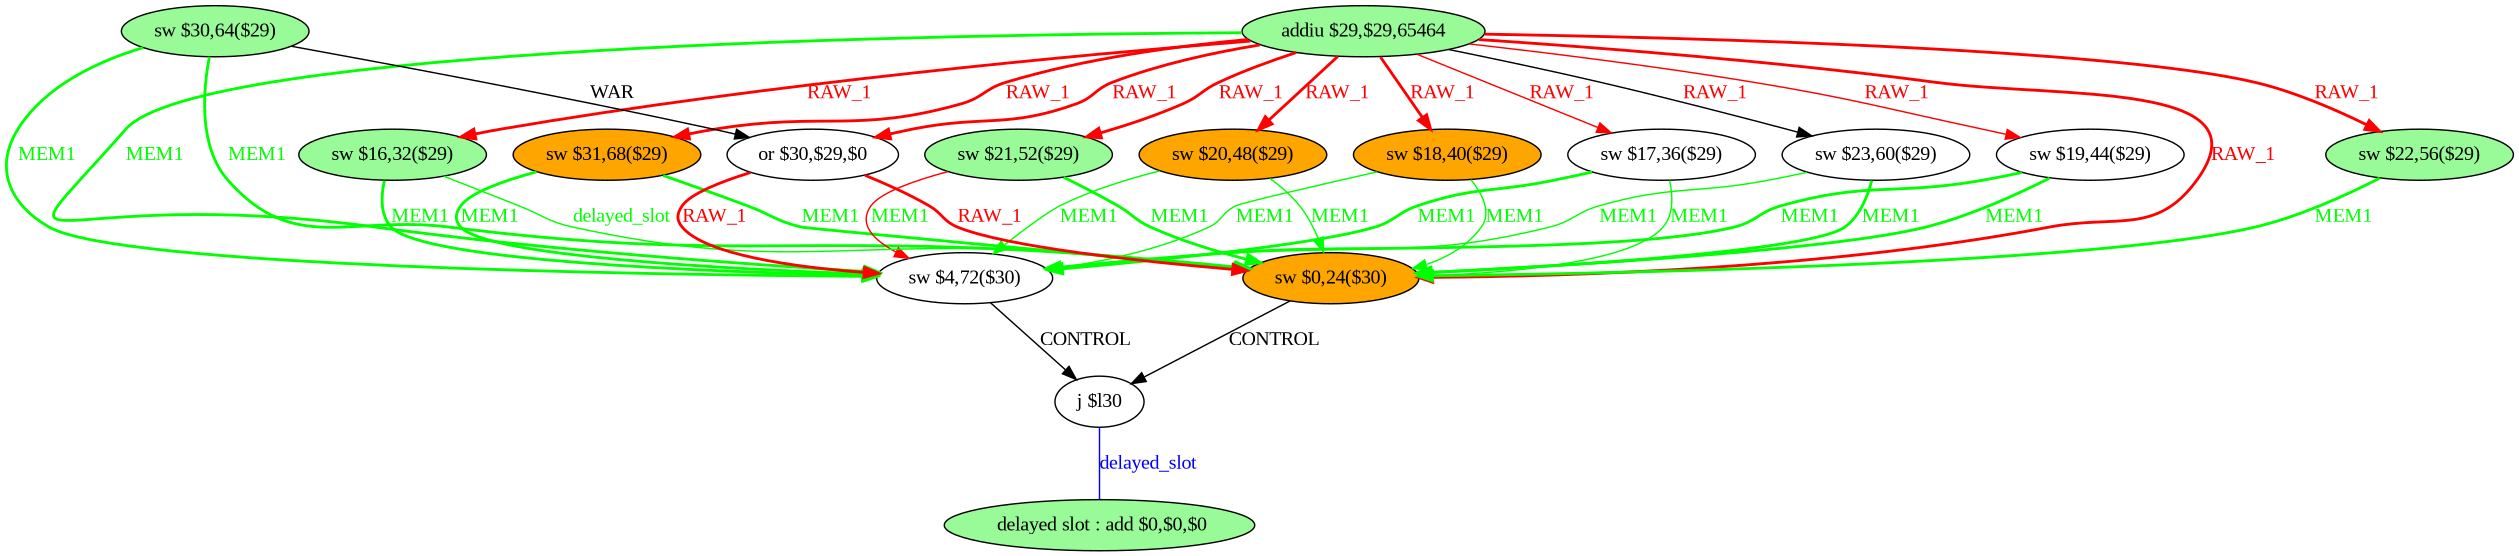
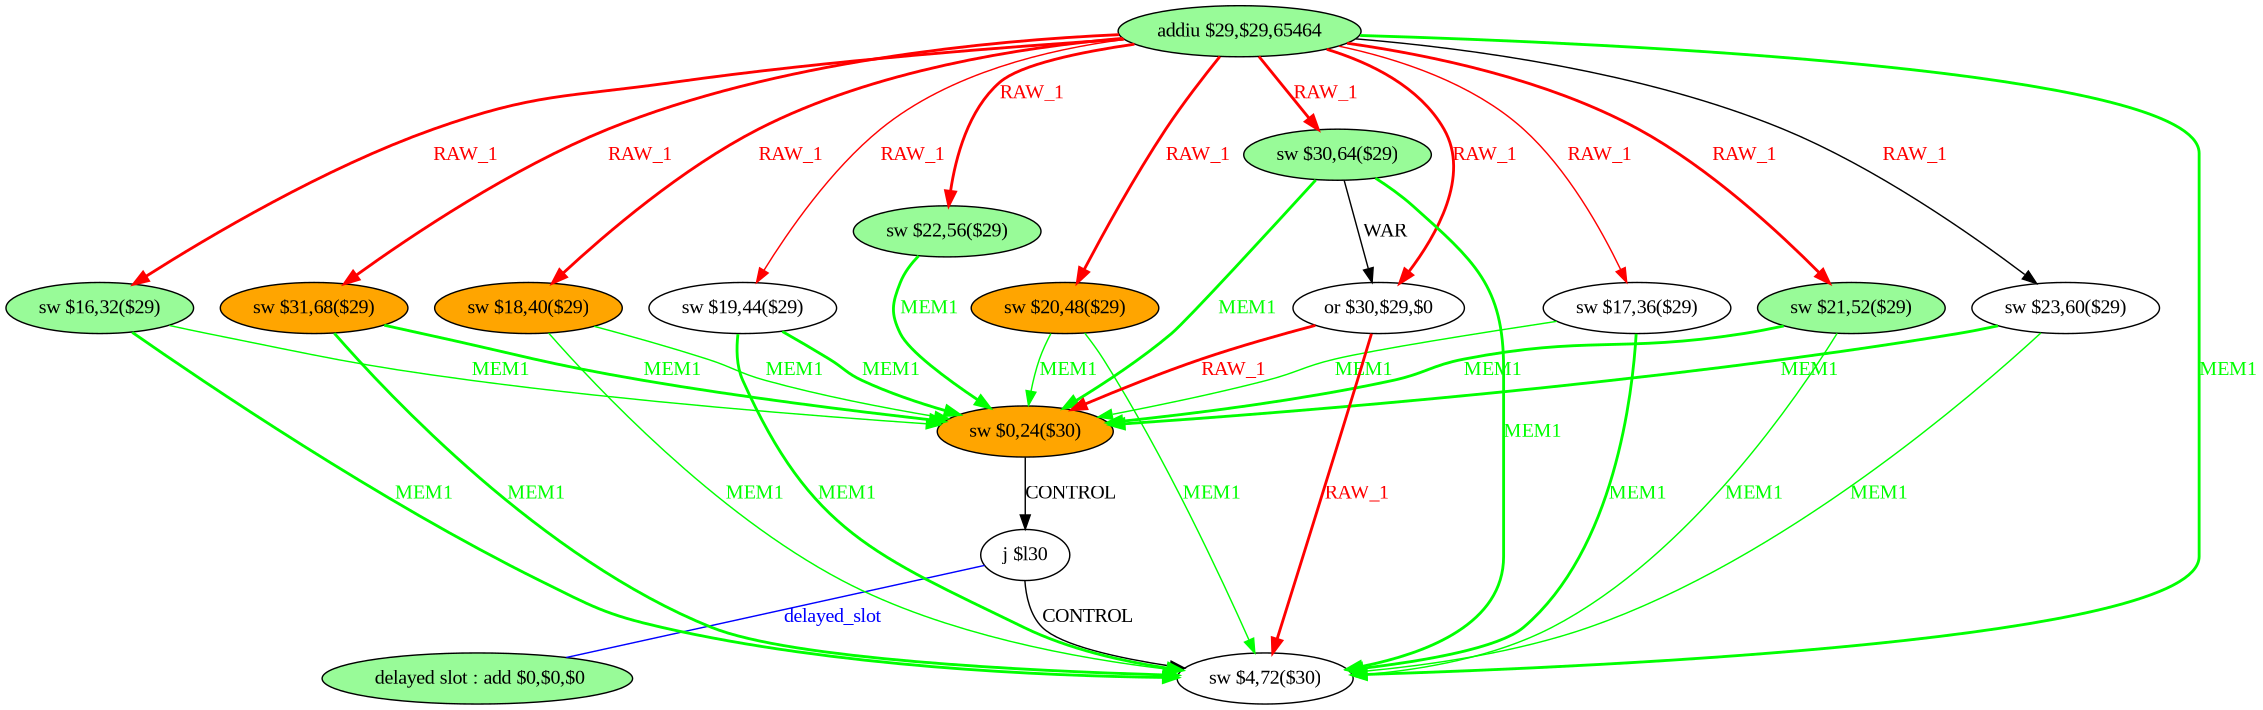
edge "addiu $29,$29,65464" -> "sw $0,24($30)": now "addiu $29,$29,65464" -> "sw $30,64($29)"
edge "sw $21,52($29)" -> "sw $4,72($30)": color red -> green
edge "sw $16,32($29)" -> "sw $0,24($30)": label "delayed_slot" -> "MEM1"
edge "sw $4,72($30)" -> "j $l30": reversed
